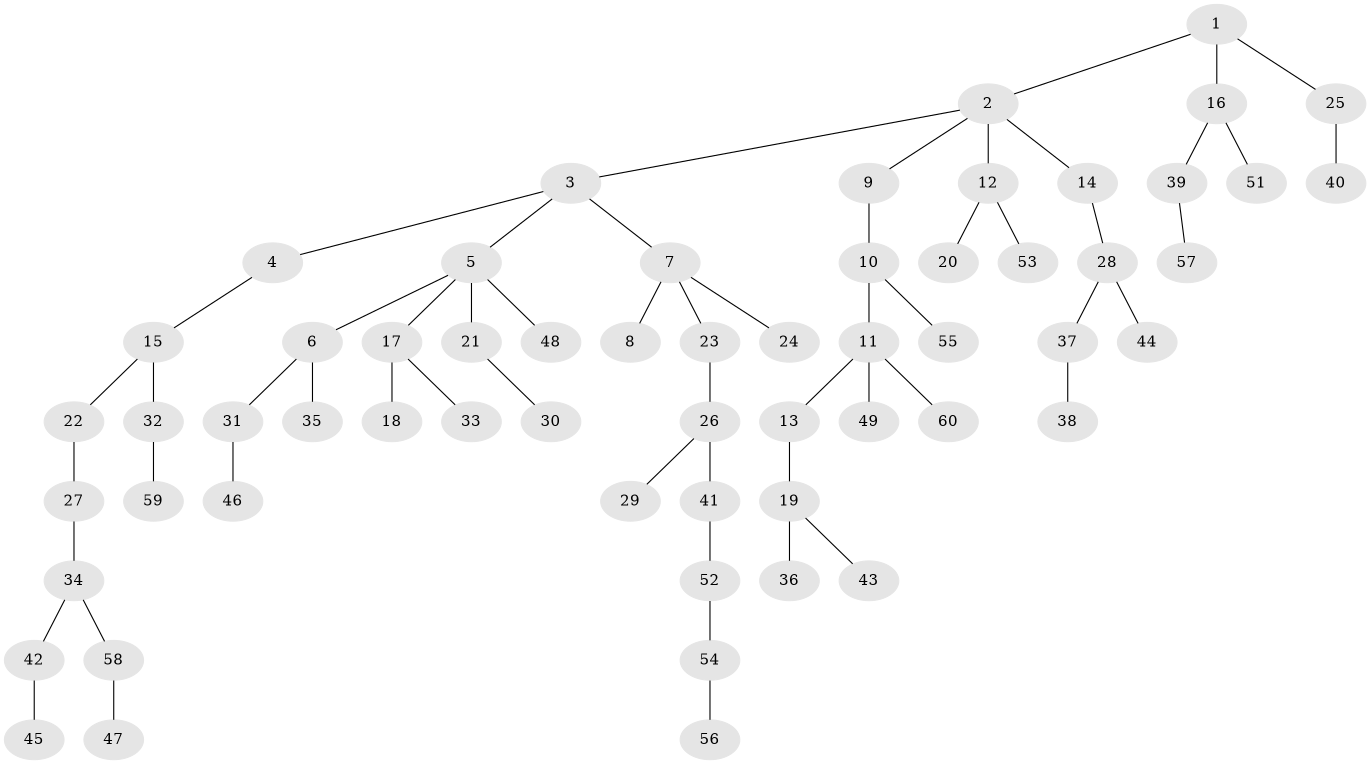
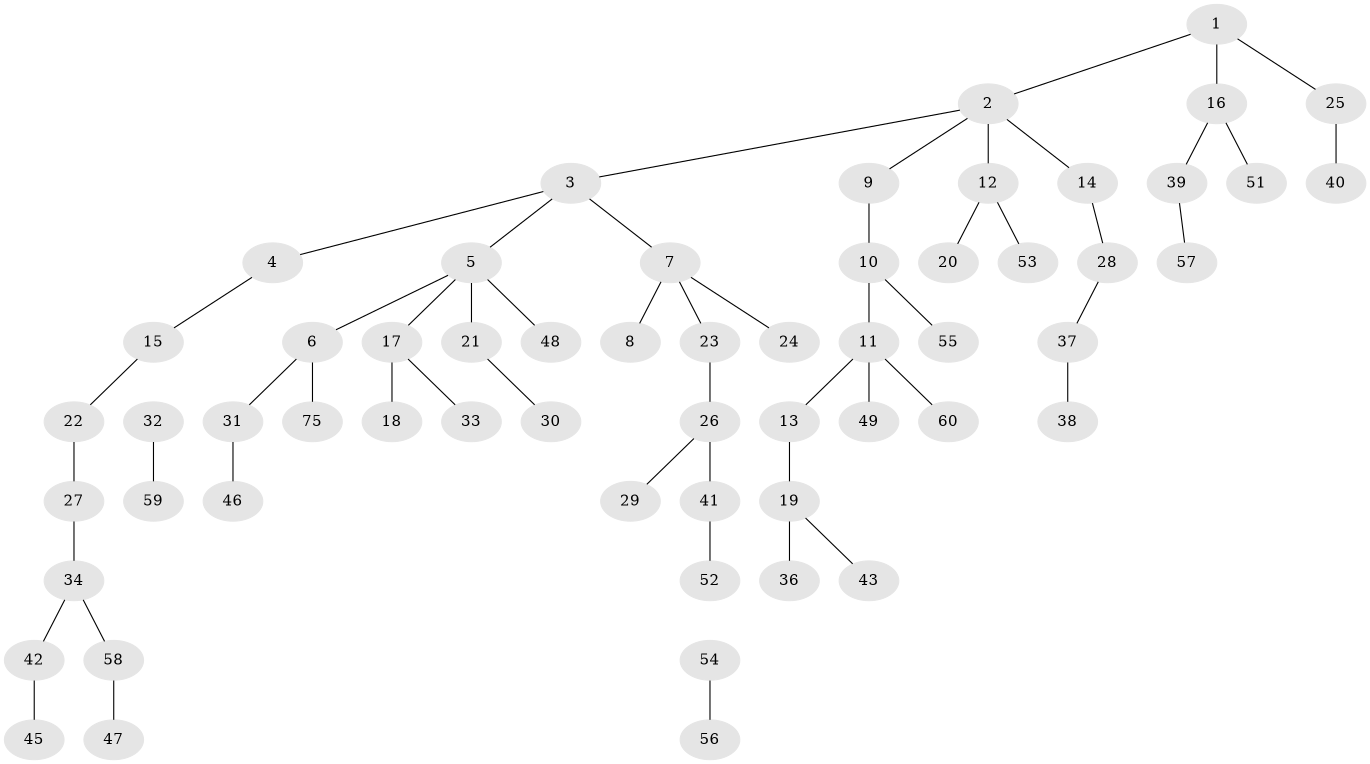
node "44": removed
edge "15" -- "32": removed
node "35": label "35" -> "75"
edge "52" -- "54": removed
